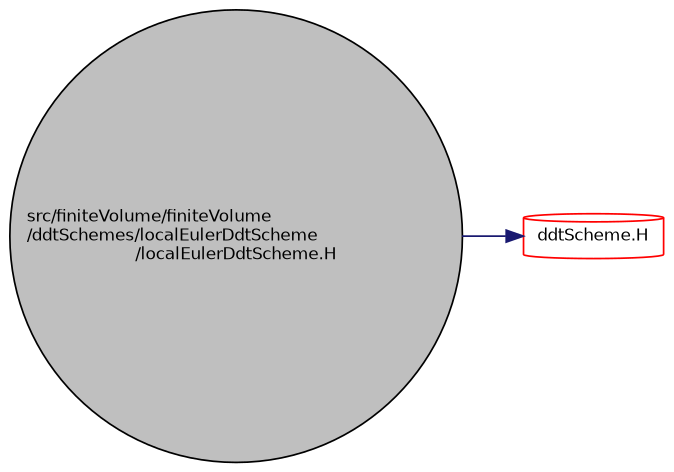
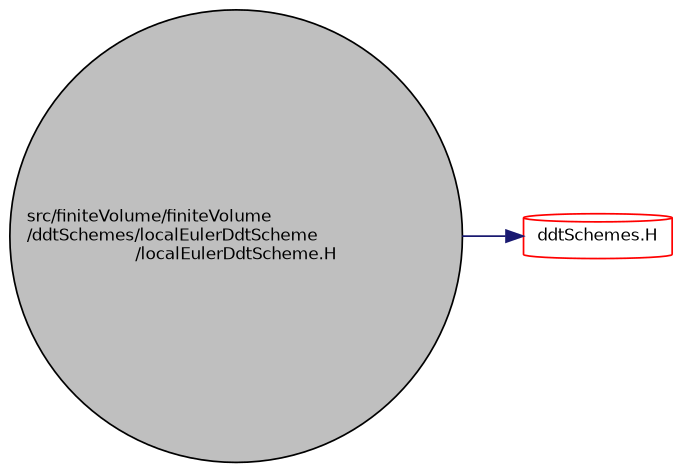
node "ddtScheme.H": label "ddtScheme.H" -> "ddtSchemes.H"
